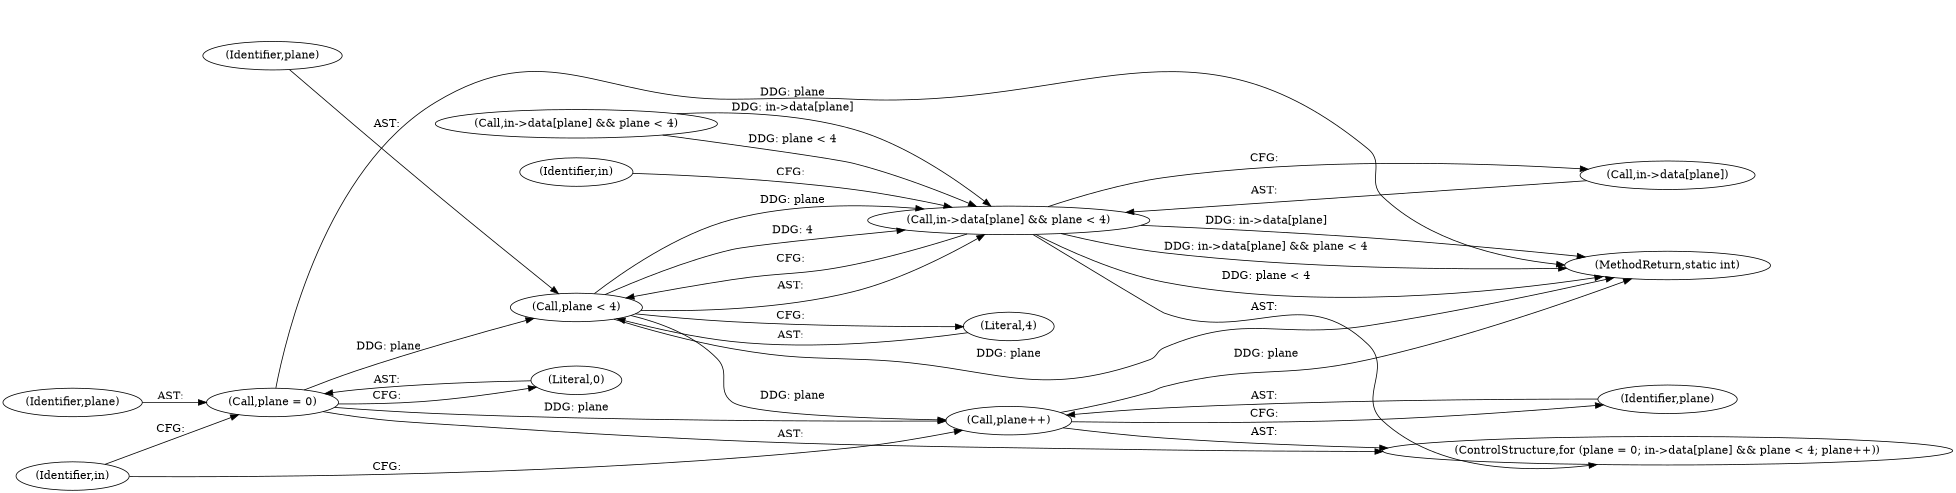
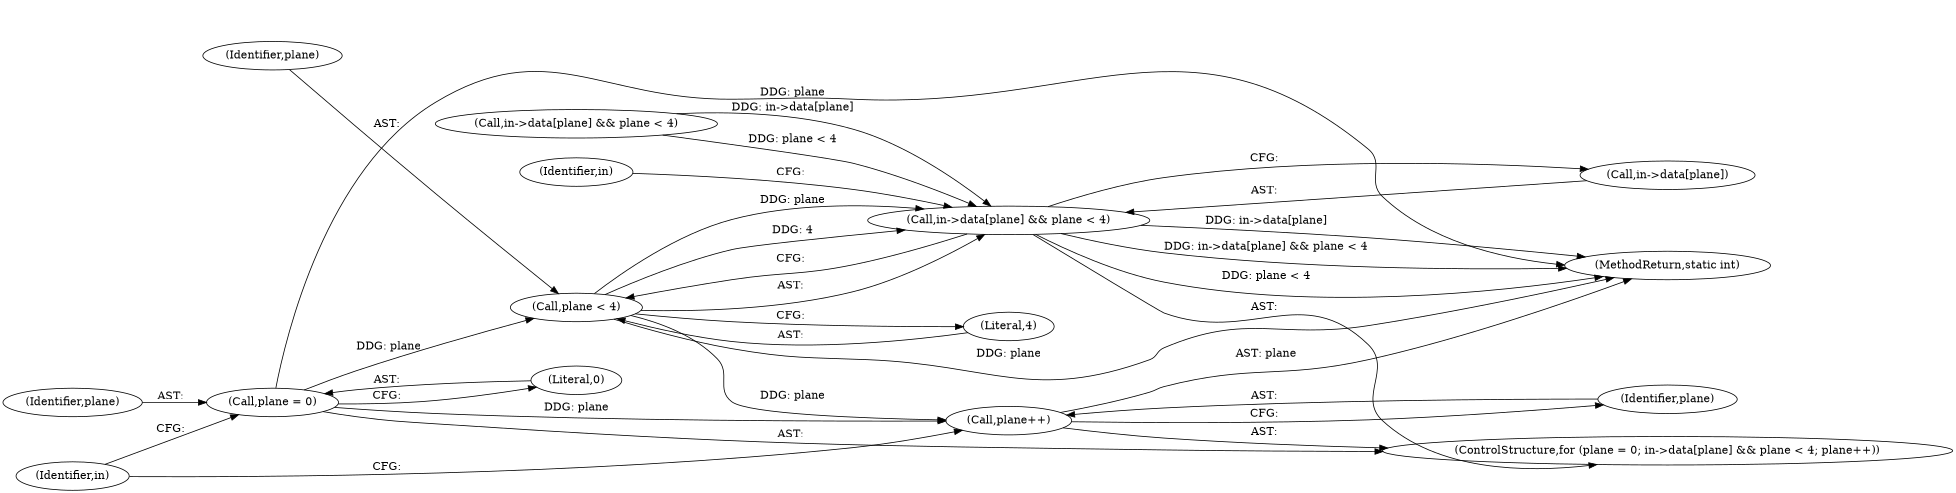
edge "(Call,plane++)" -> "(MethodReturn,static int)": label "DDG: plane" -> "AST: plane"
